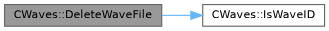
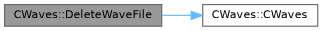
node "CWaves::IsWaveID": label "CWaves::IsWaveID" -> "CWaves::CWaves"
